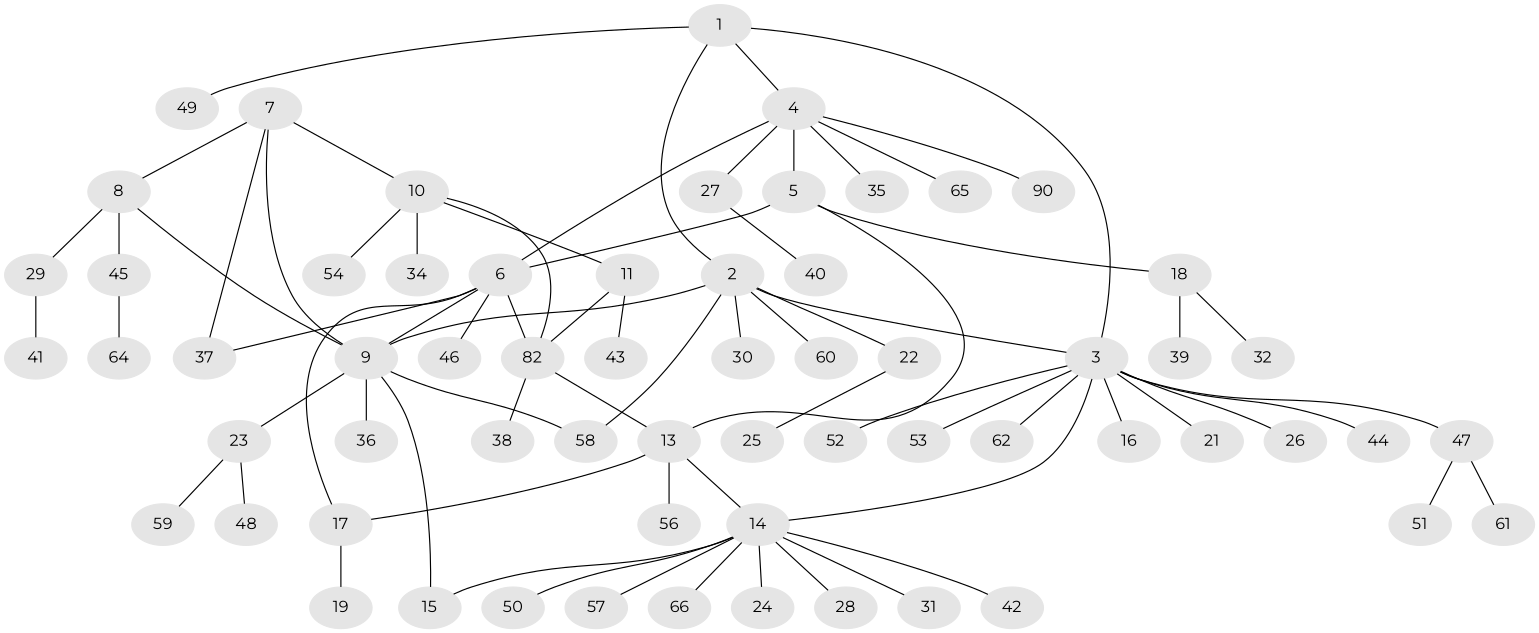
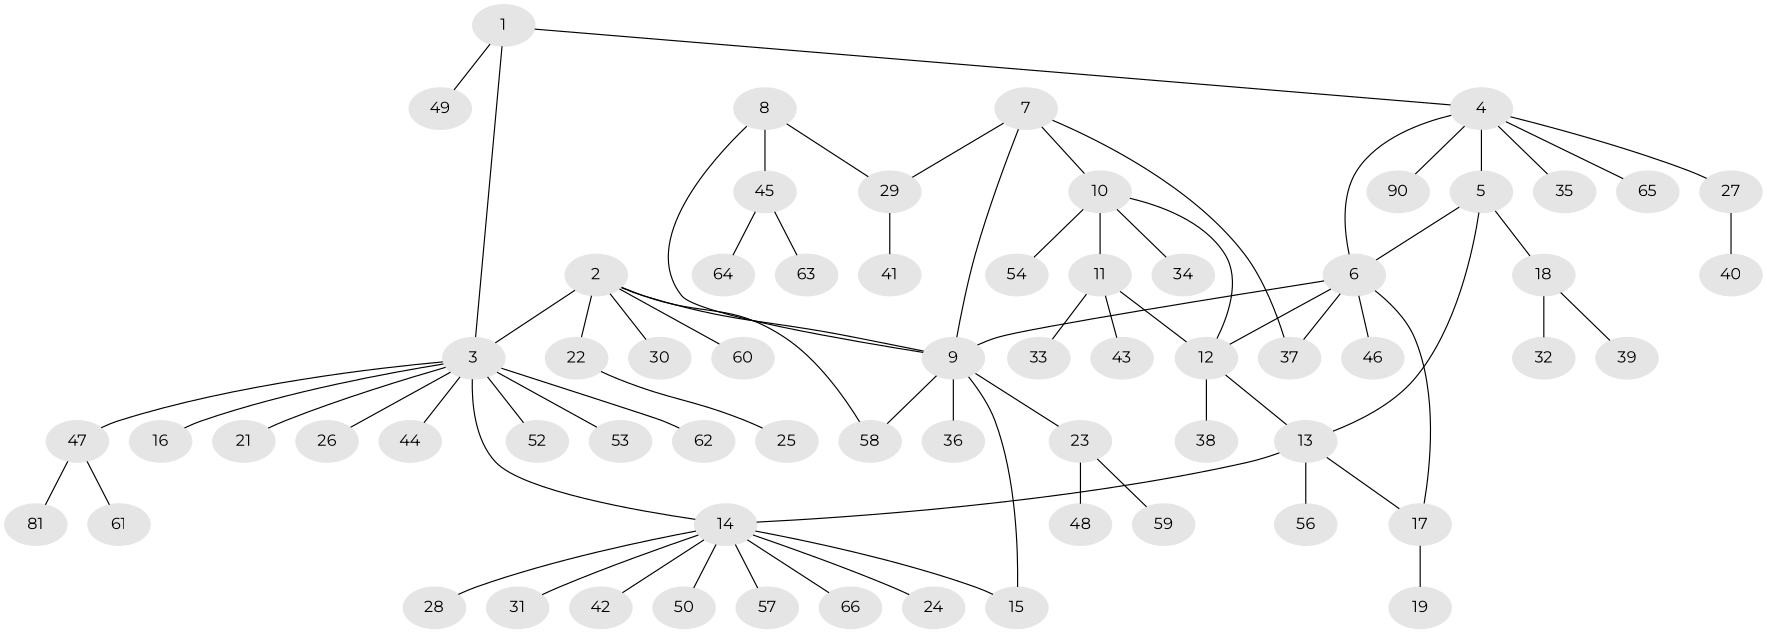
edge "7" -- "8": now "7" -- "29"
edge "1" -- "2": removed
node "63": added
node "82": label "82" -> "12"
node "33": added
node "51": label "51" -> "81"
